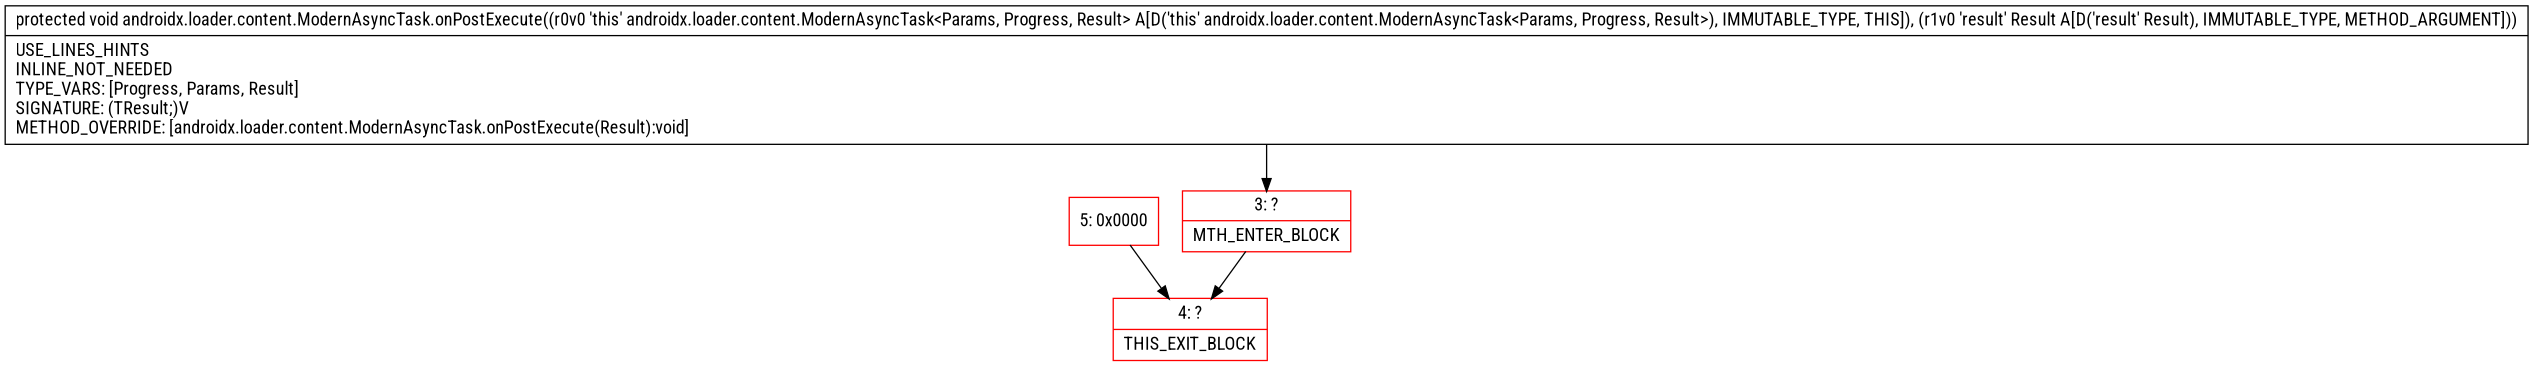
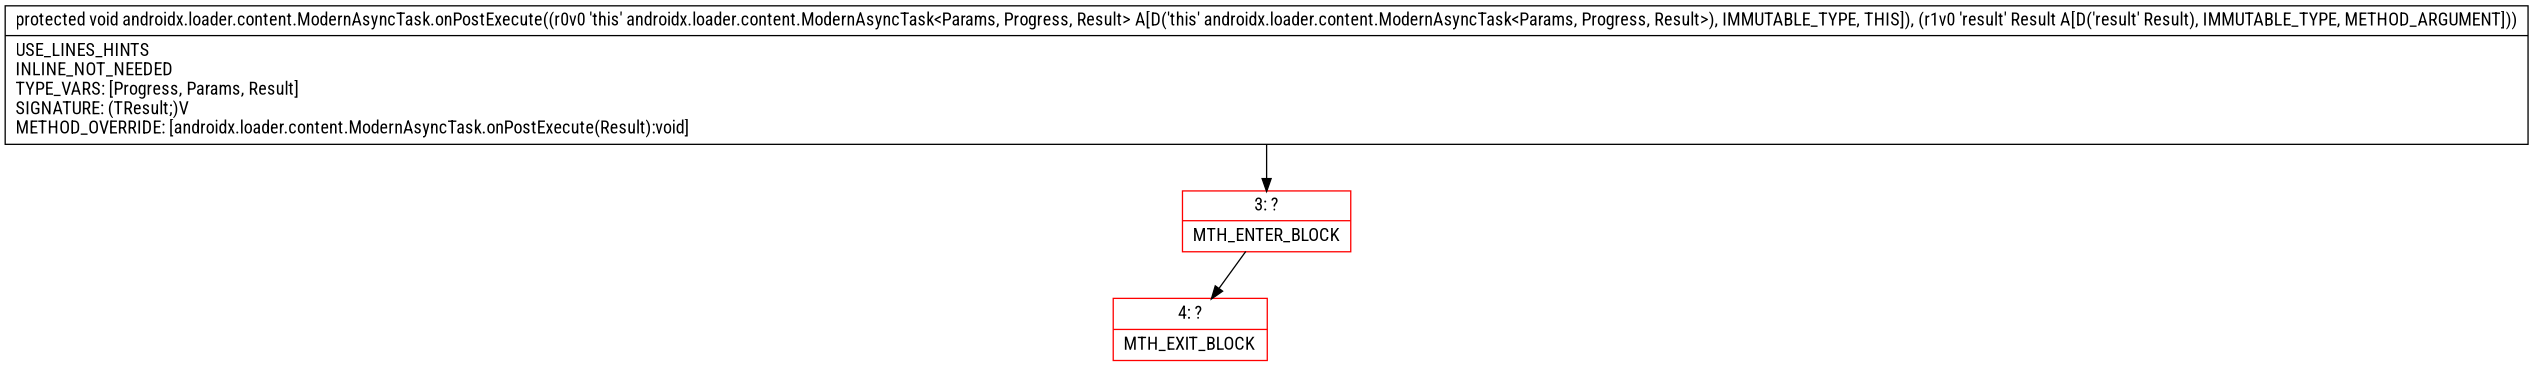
node "5: 0x0000": removed
node "4: ?": text "THIS_EXIT_BLOCK" -> "MTH_EXIT_BLOCK"
